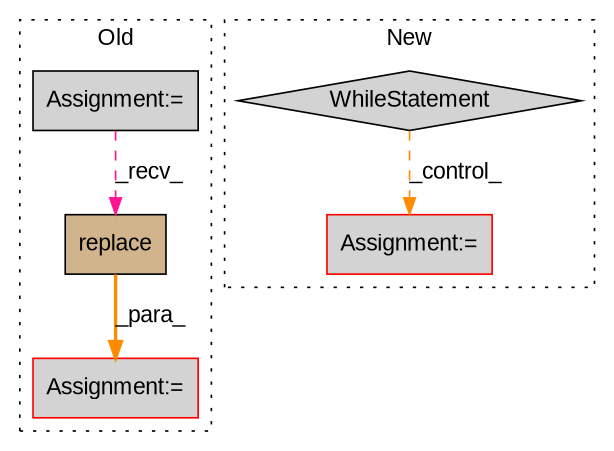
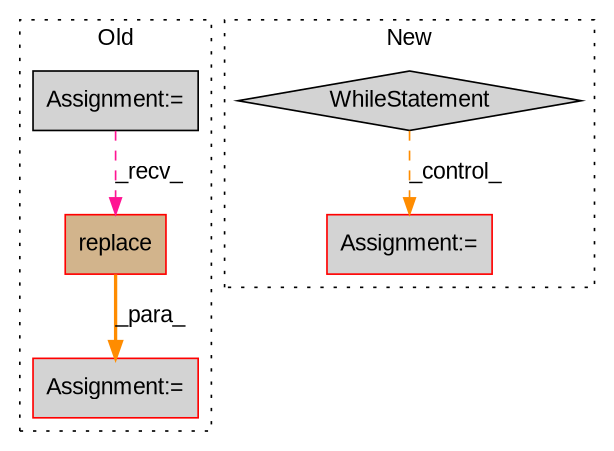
node "replace": color black -> red
